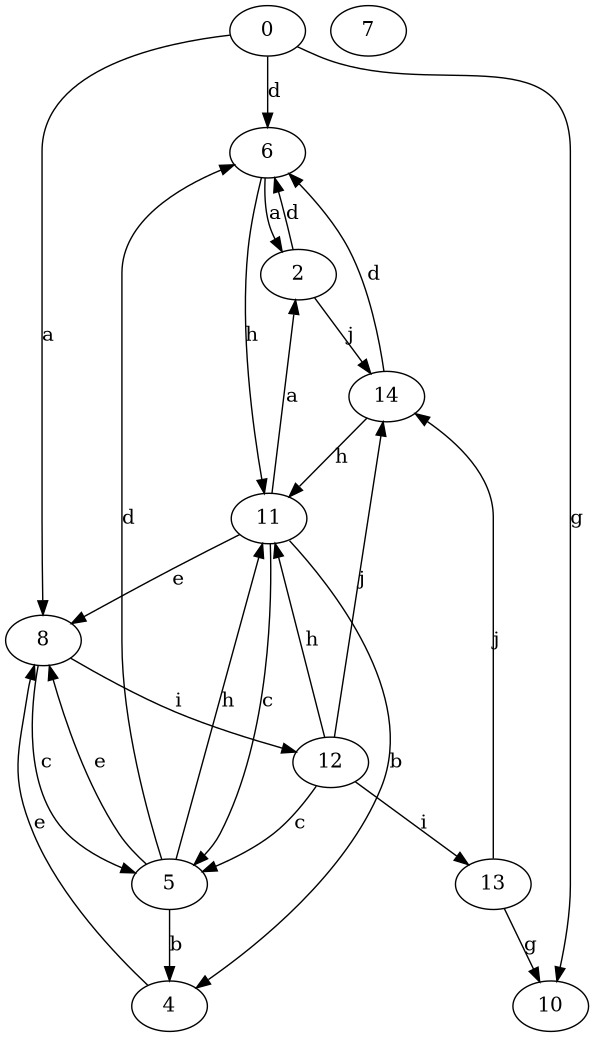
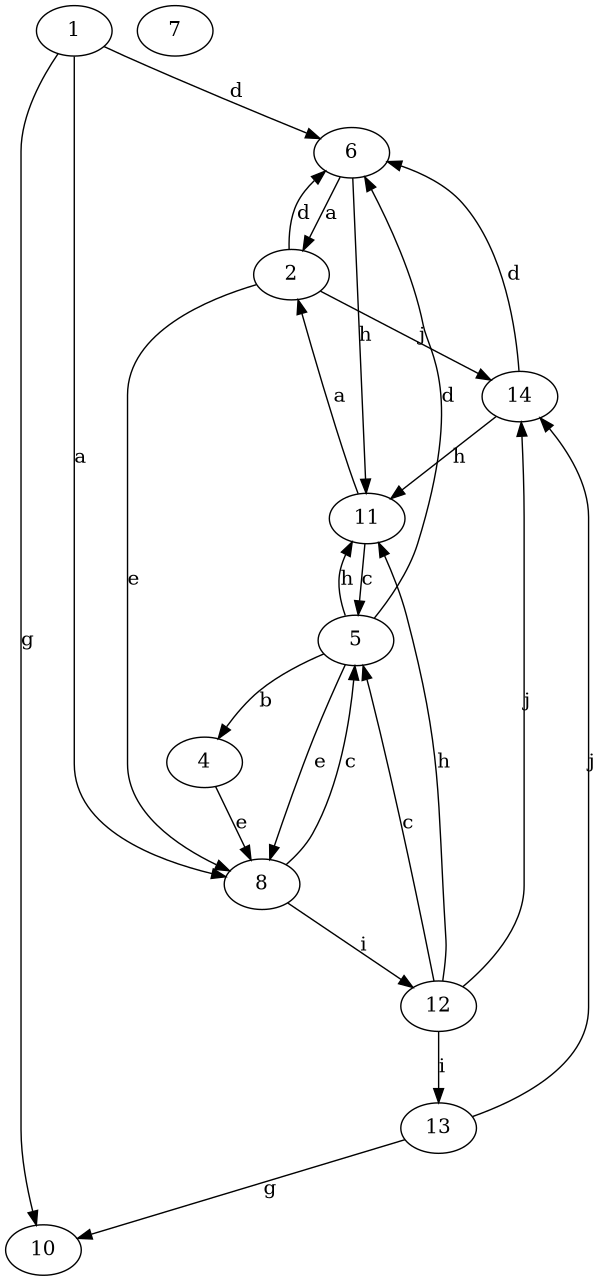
node "0": label "0" -> "1"
edge "11" -> "8": now "2" -> "8"
edge "11" -> "4": removed, label "b"
